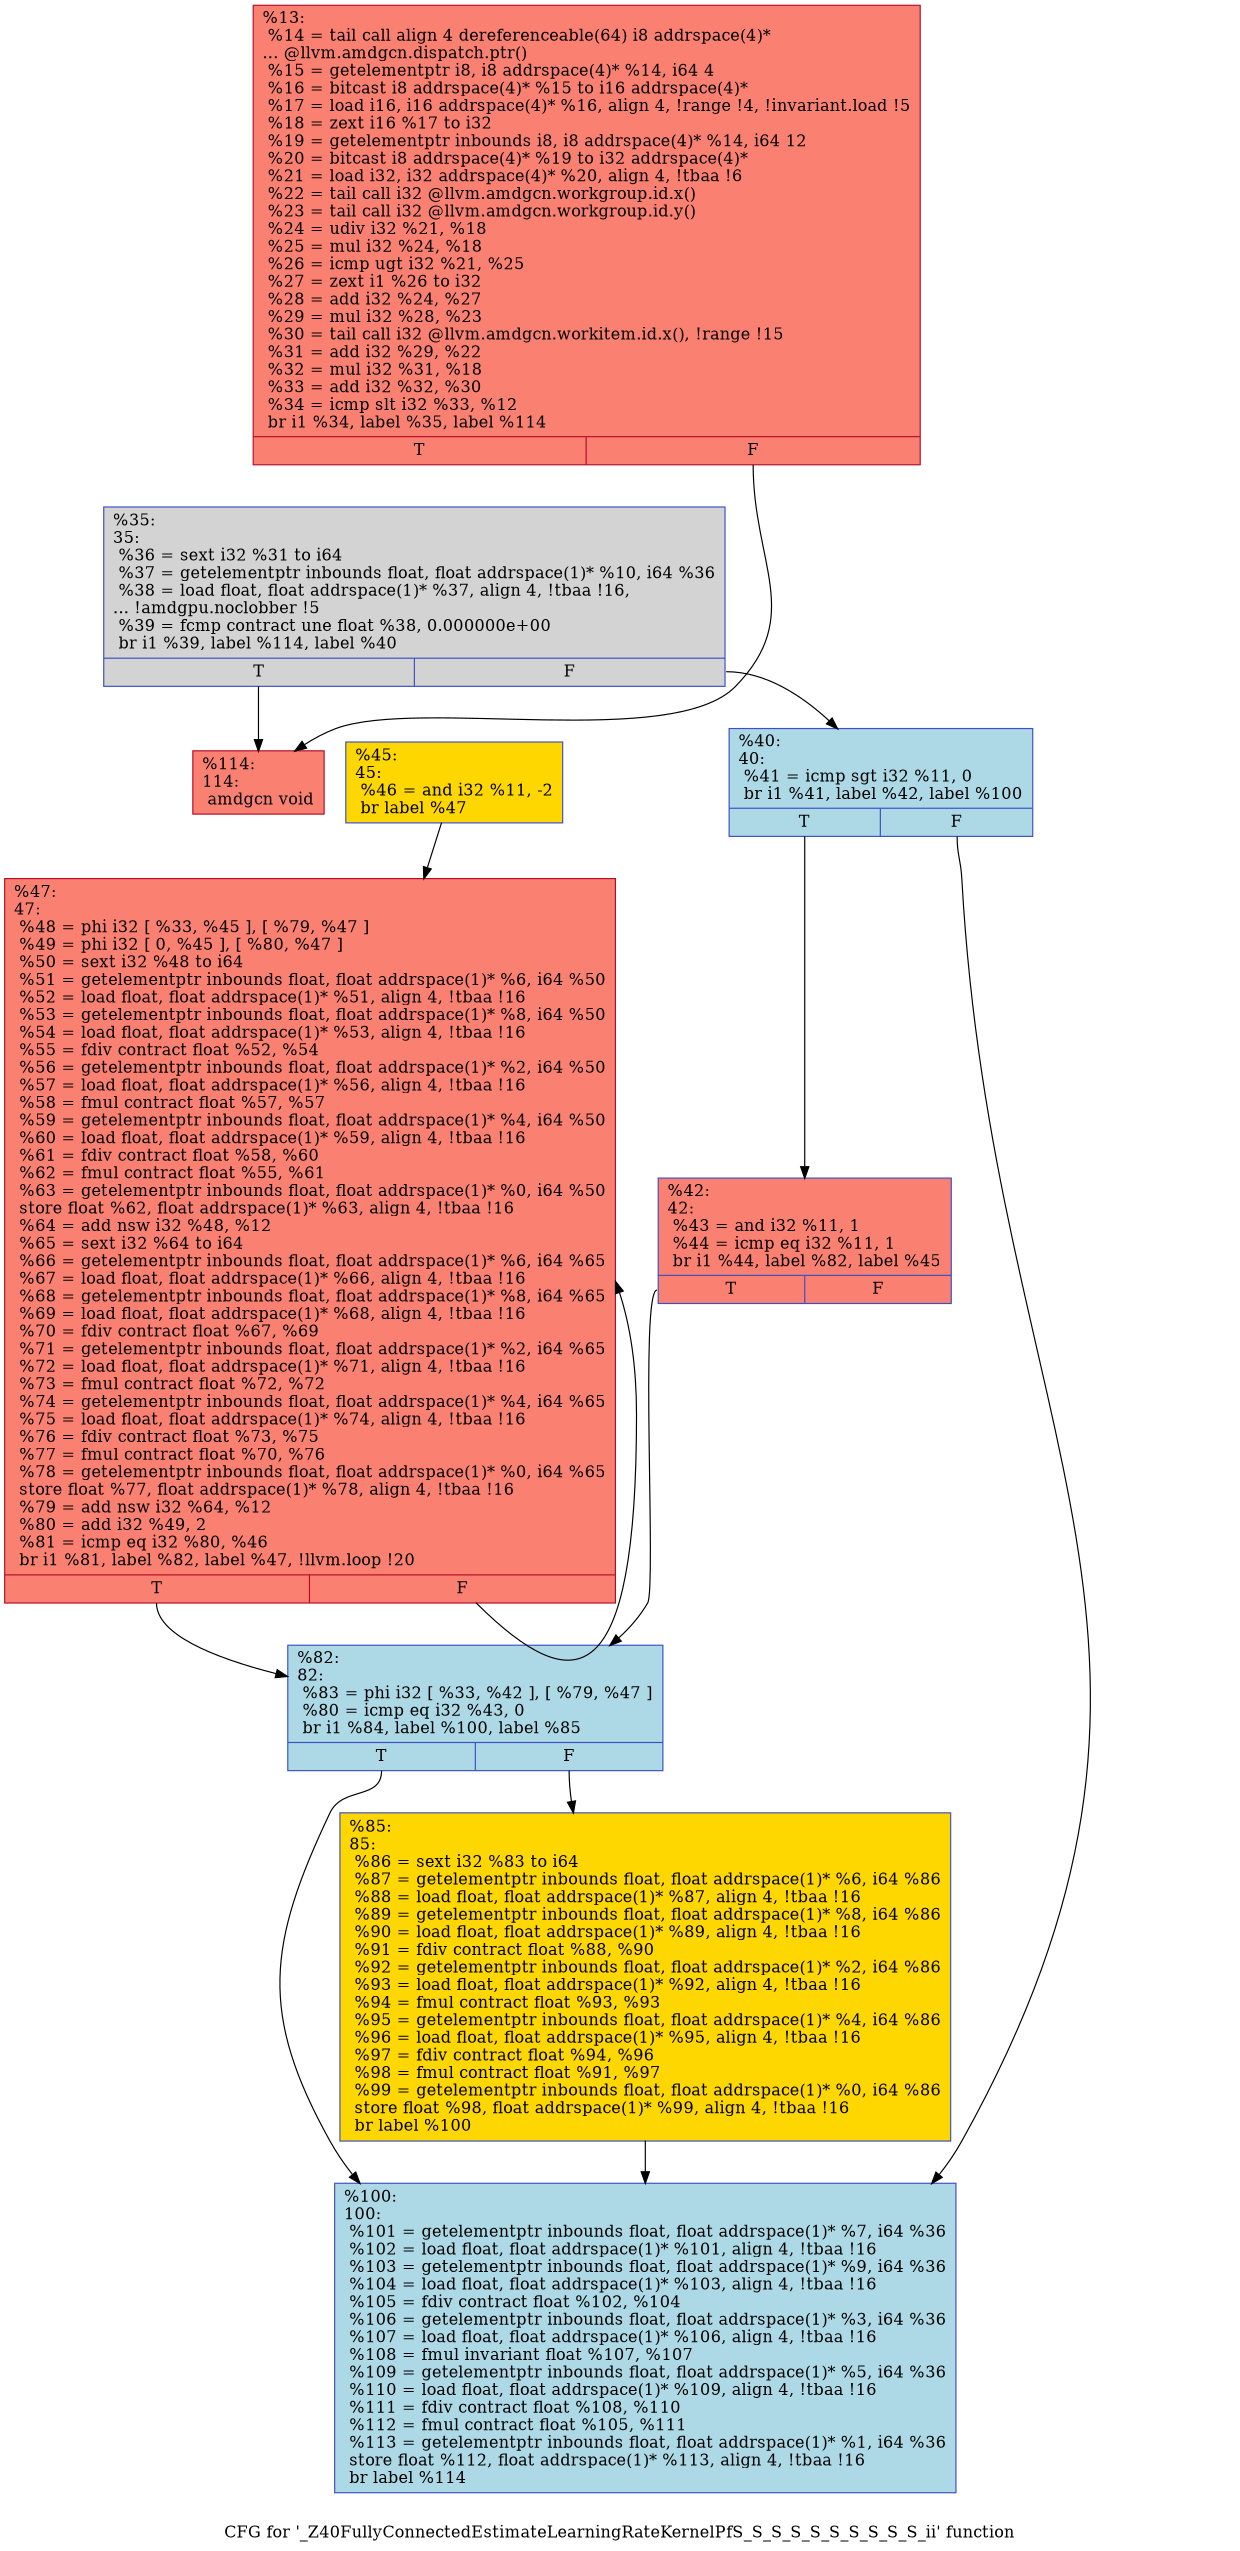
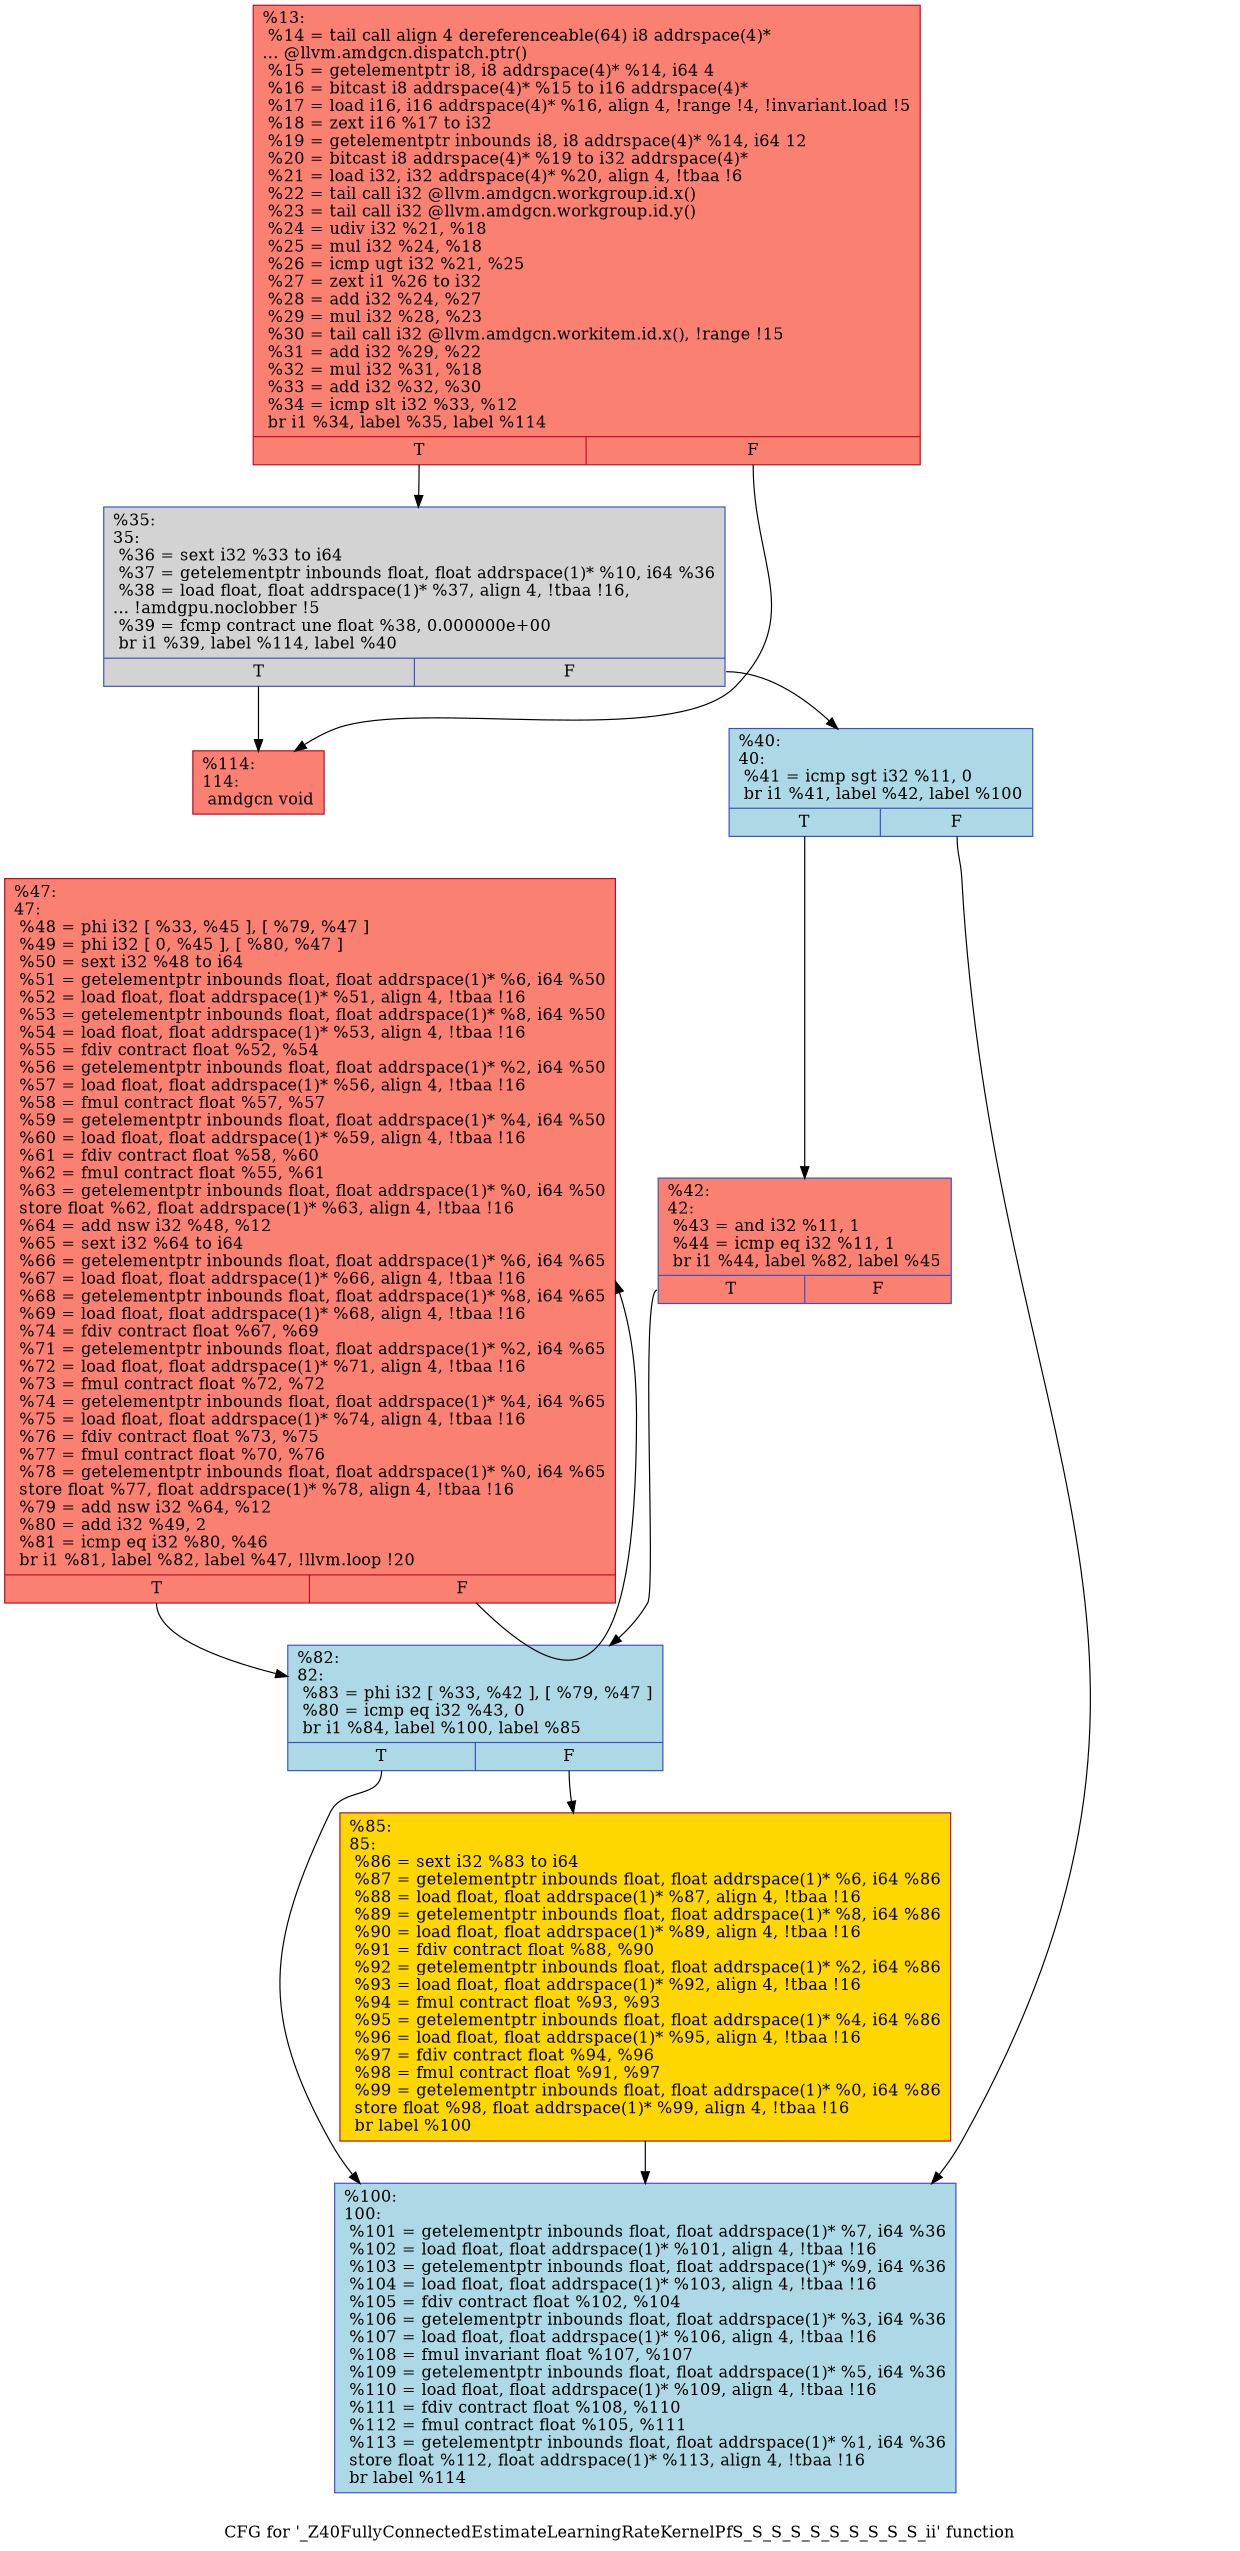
edge "%13:" -> "%35:": added
node "%35:": text "%36 = sext i32 %31 to i64" -> "%36 = sext i32 %33 to i64"
node "%45:": removed
node "%47:": text "%70 = fdiv contract float %67, %69" -> "%74 = fdiv contract float %67, %69"
node "%85:": color #3d50c3ff -> #b70d28ff
